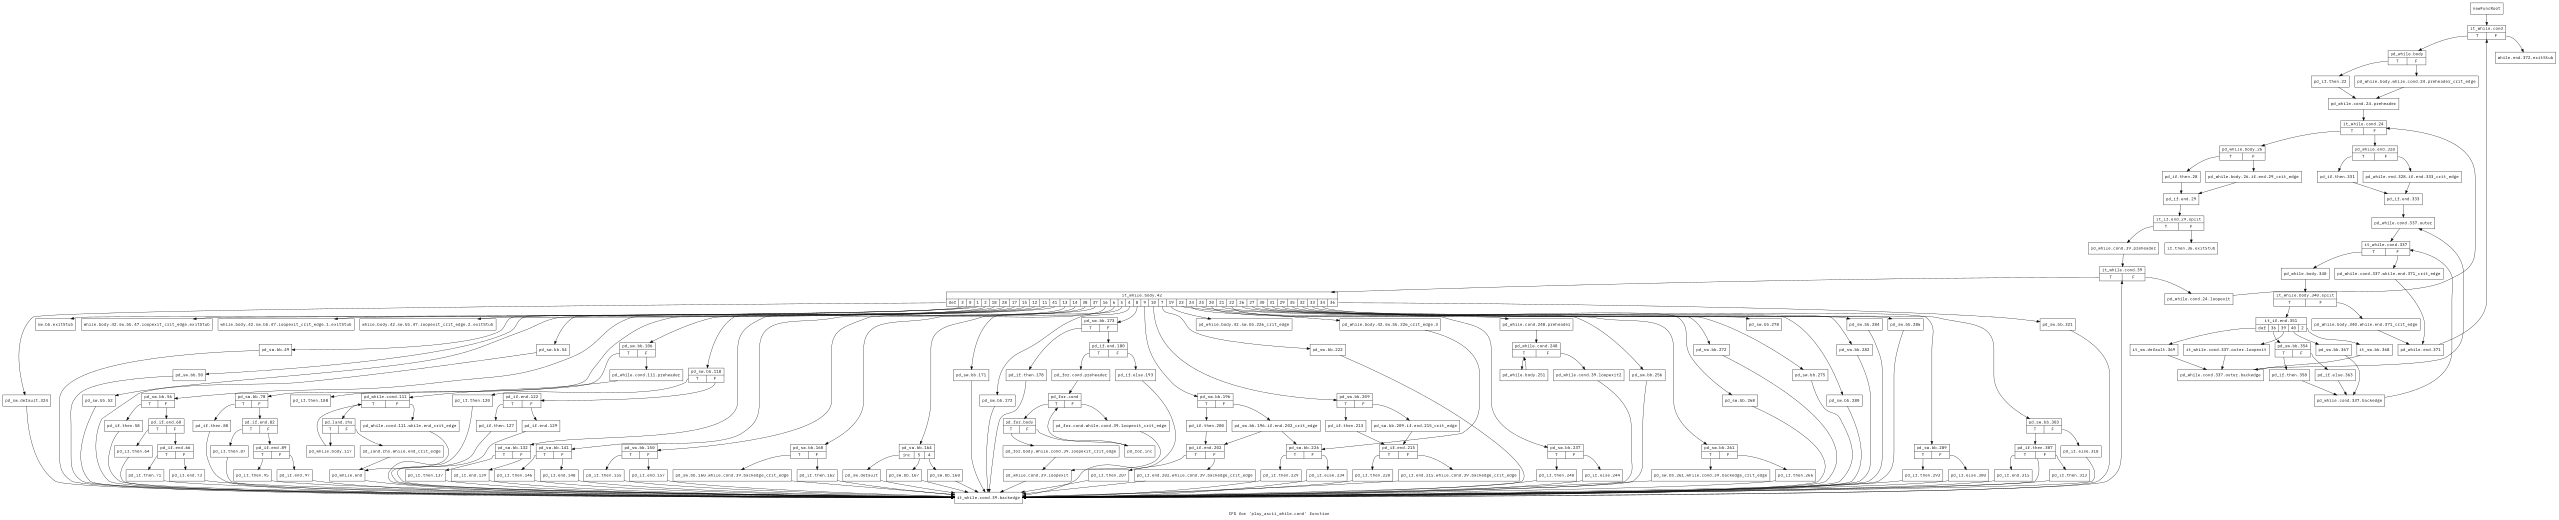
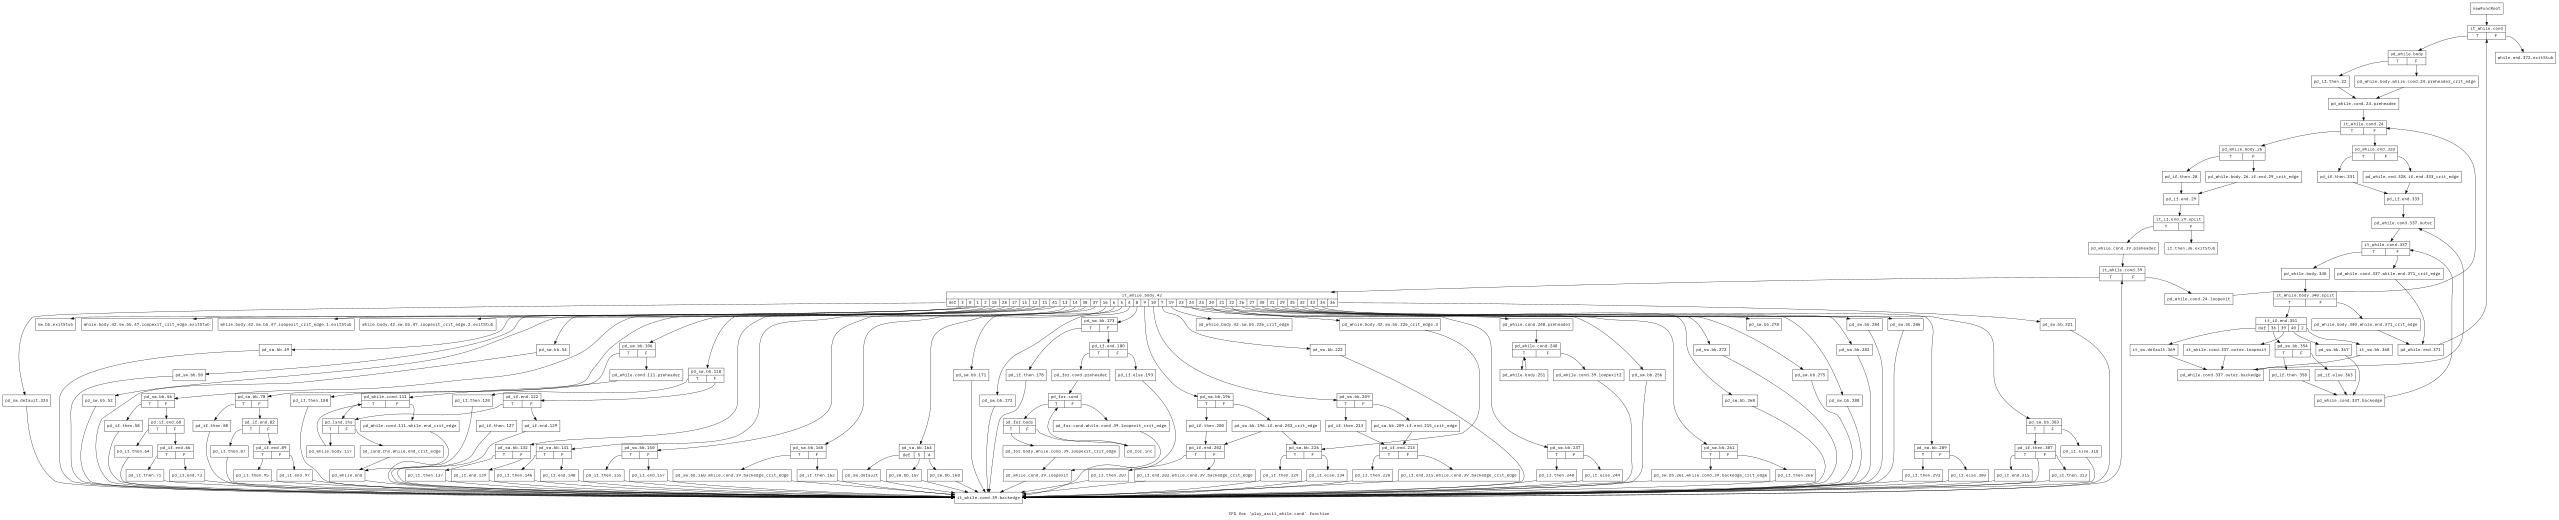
edge "pd_if.end.122" -> "pd_if.then.127": now "pd_if.end.122" -> "pd_land.rhs"
node "pd_sw.bb.164": text "inc" -> "def"
edge "pd_if.then.108" -> "it_while.cond.39.backedge": added
